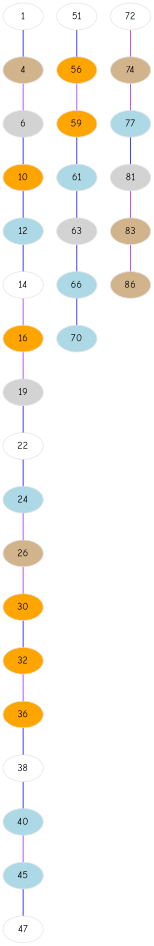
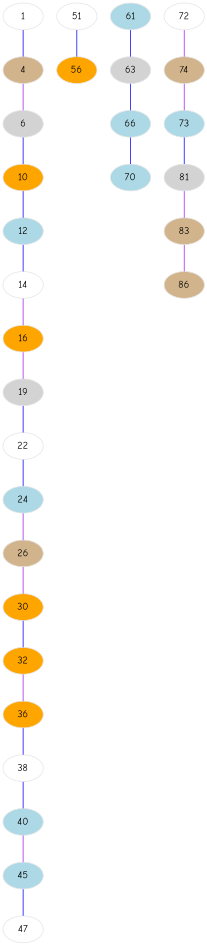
node "59": removed
node "77": label "77" -> "73"
